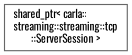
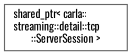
node "shared_ptr< carla:: streaming::streaming::tcp ::ServerSession >": label "shared_ptr< carla:: streaming::streaming::tcp ::ServerSession >" -> "shared_ptr< carla:: streaming::detail::tcp ::ServerSession >"
